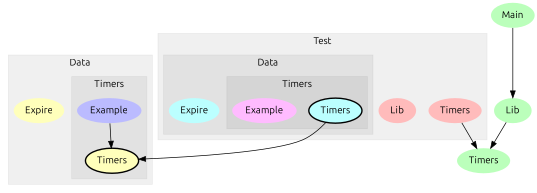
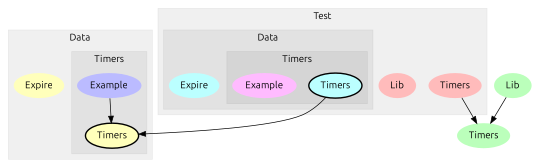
node "Main": removed
